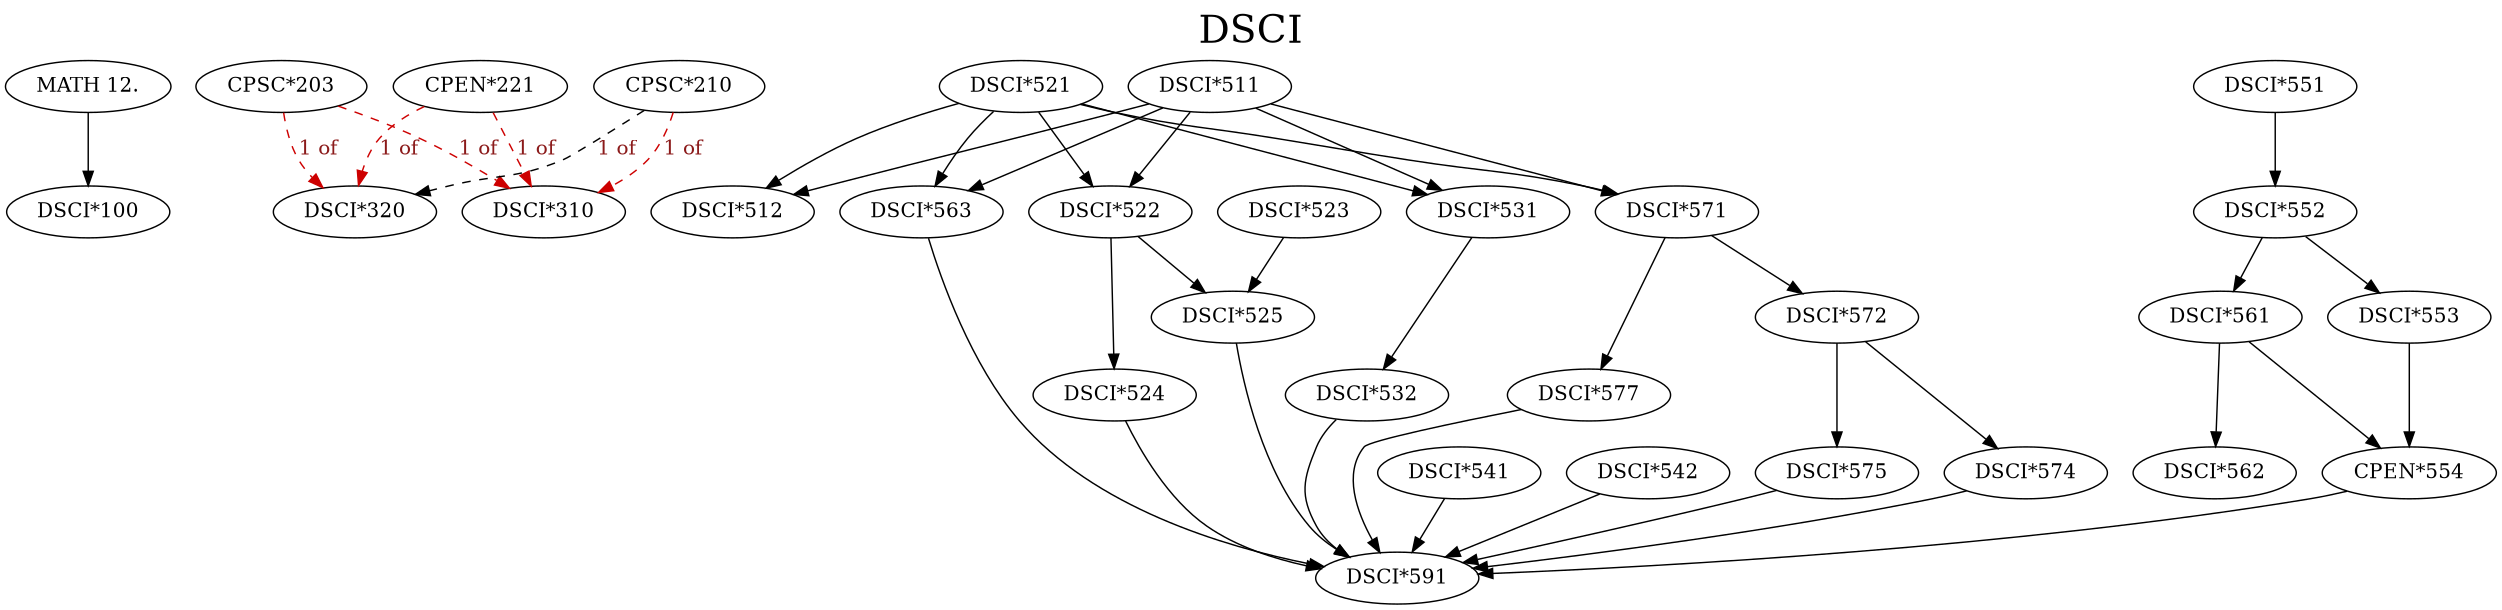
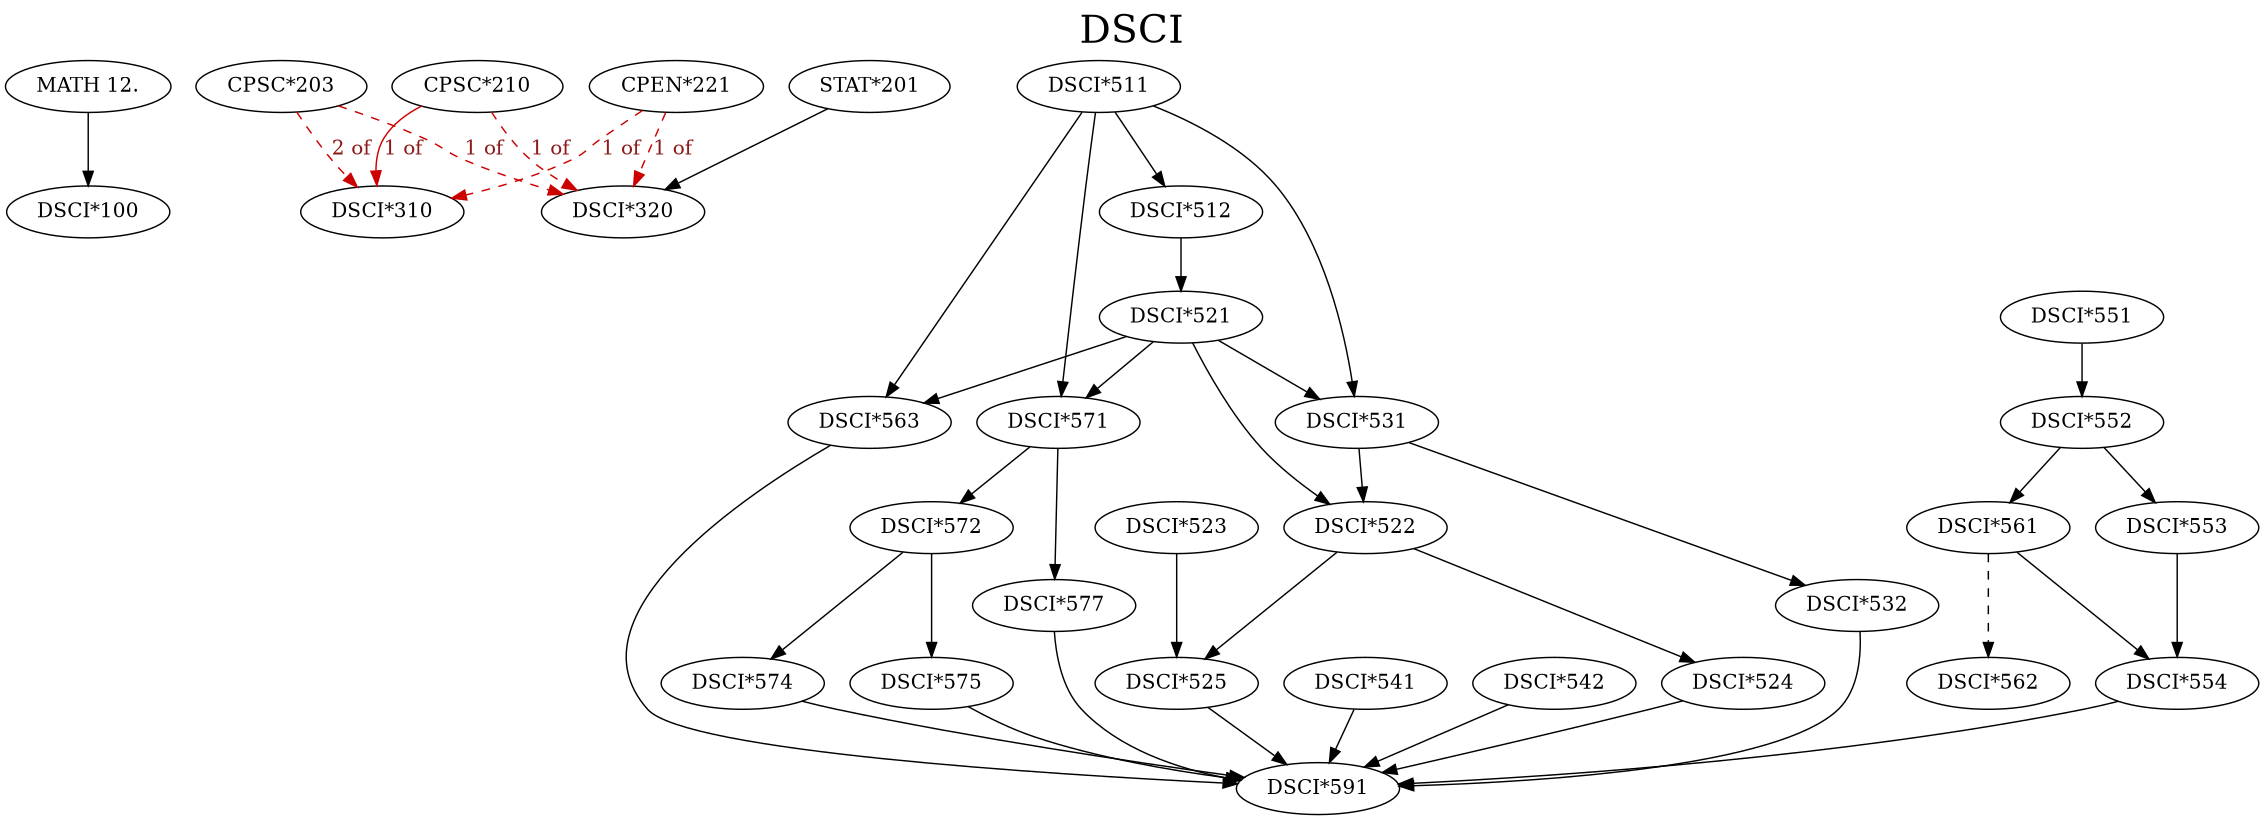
node "STAT*201": added
edge "DSCI*521" -> "DSCI*512": reversed
edge "DSCI*511" -> "DSCI*522": now "DSCI*531" -> "DSCI*522"
edge "CPSC*203" -> "DSCI*310": label "1 of" -> "2 of"
edge "CPSC*210" -> "DSCI*310": style dashed -> solid
edge "CPSC*210" -> "DSCI*320": color black -> red3
edge "DSCI*561" -> "DSCI*562": style solid -> dashed
node "CPEN*554": label "CPEN*554" -> "DSCI*554"
